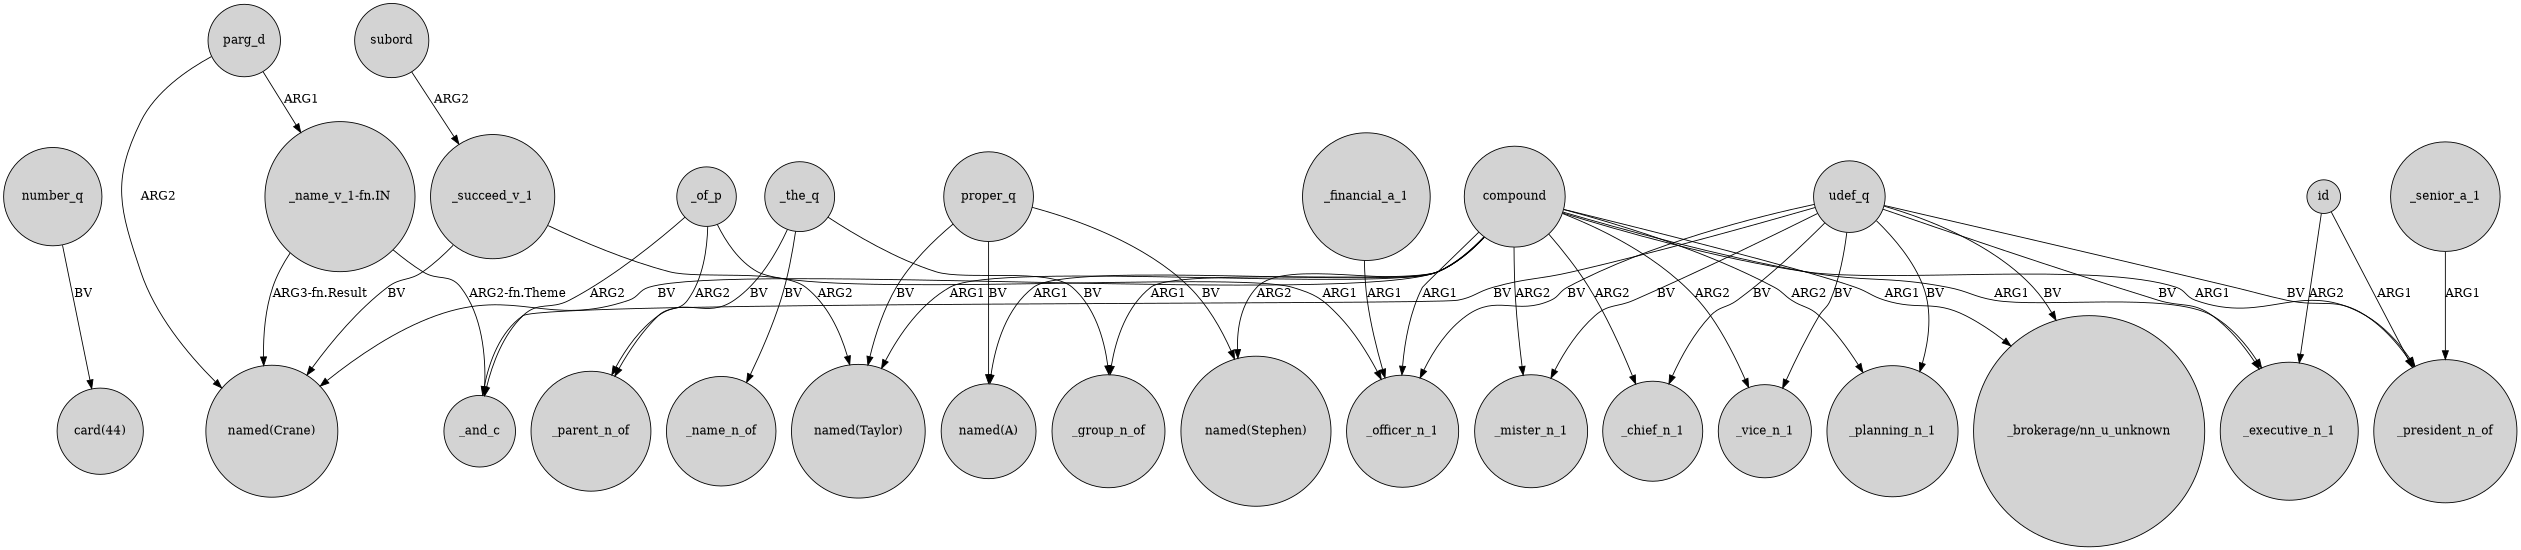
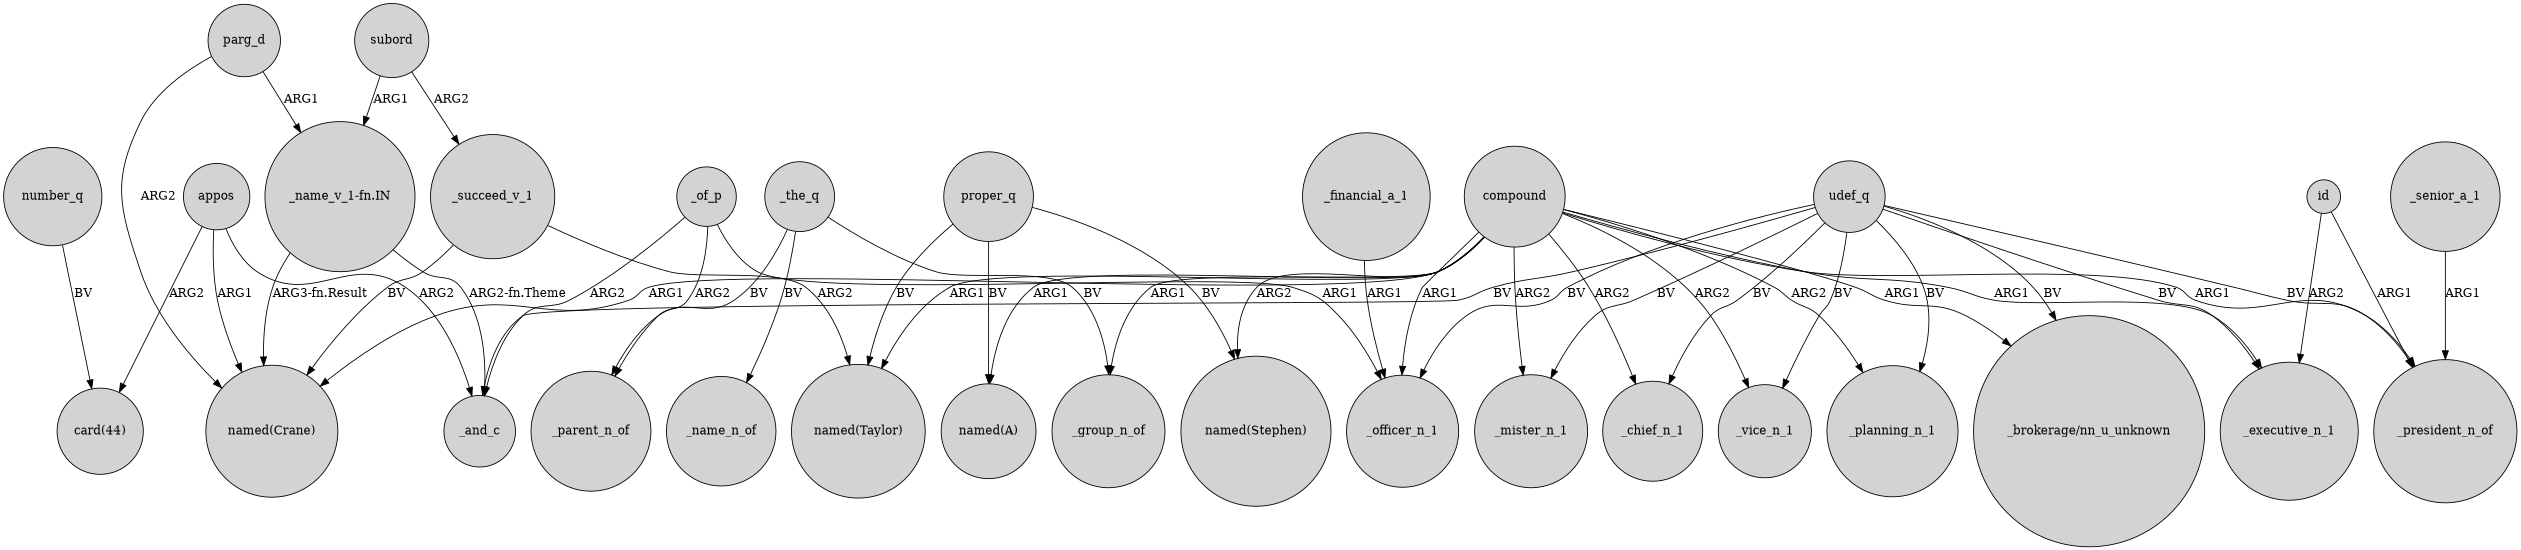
edge "subord" -> "_name_v_1-fn.IN": added, label "ARG1"
node "appos": added
edge "compound" -> "named(Crane)": label "BV" -> "ARG1"
